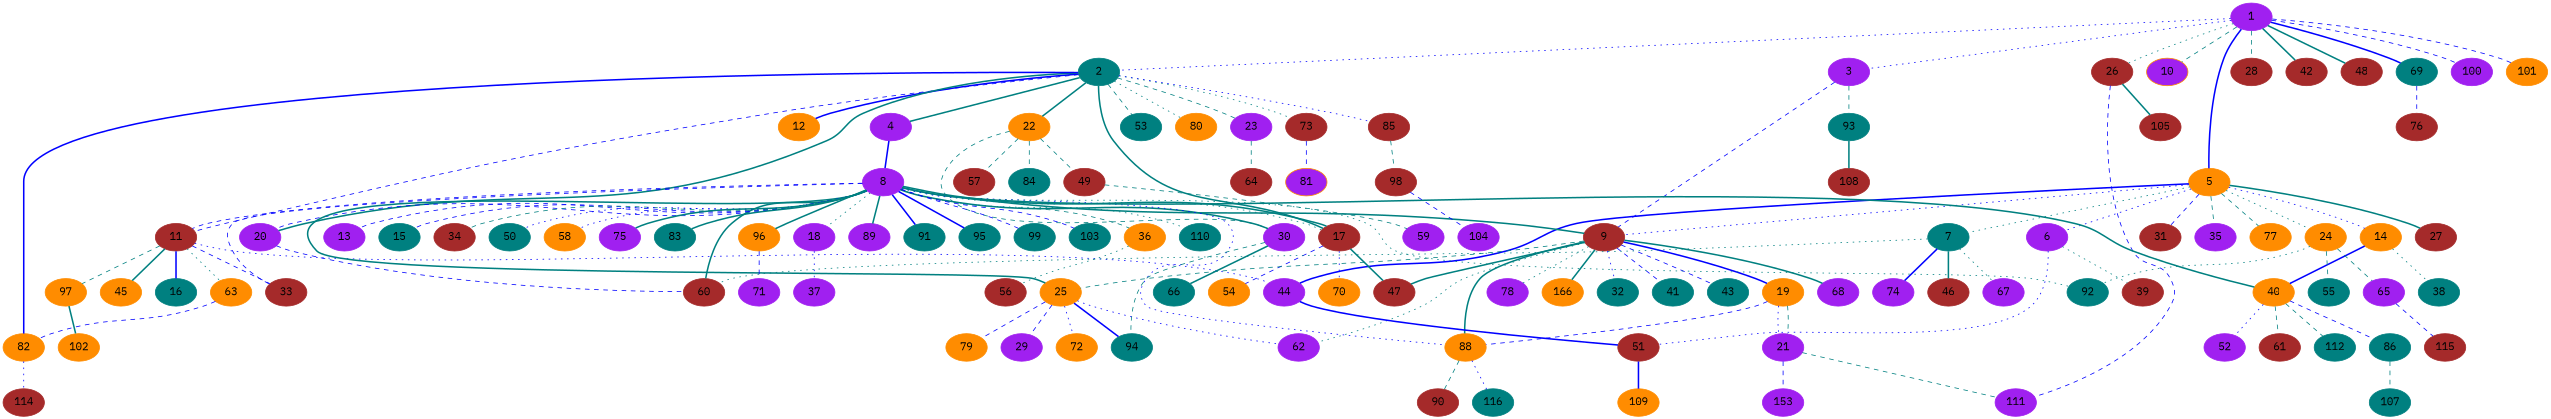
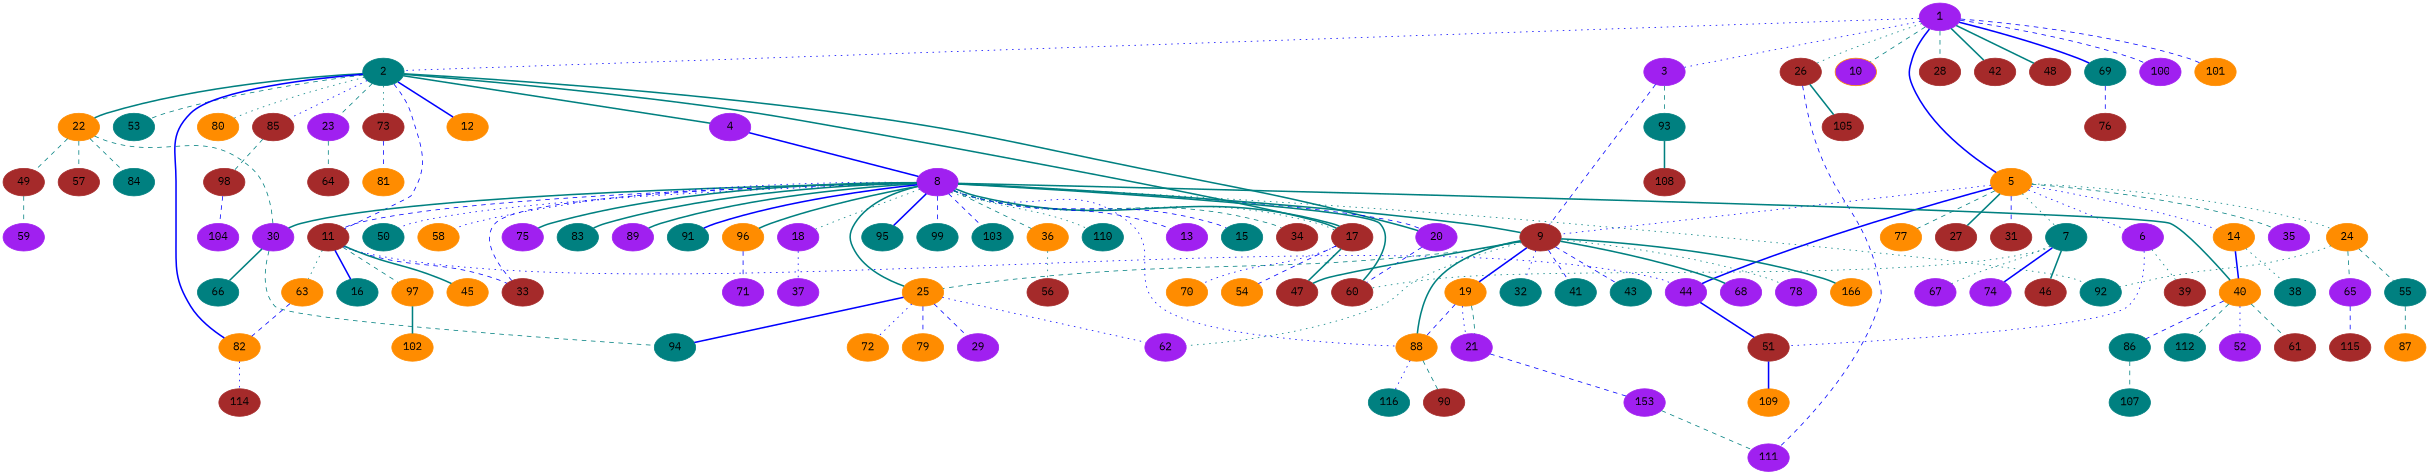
node "81": fillcolor purple -> darkorange
node "87": added
edge "21" -- "111": now "153" -- "111"
